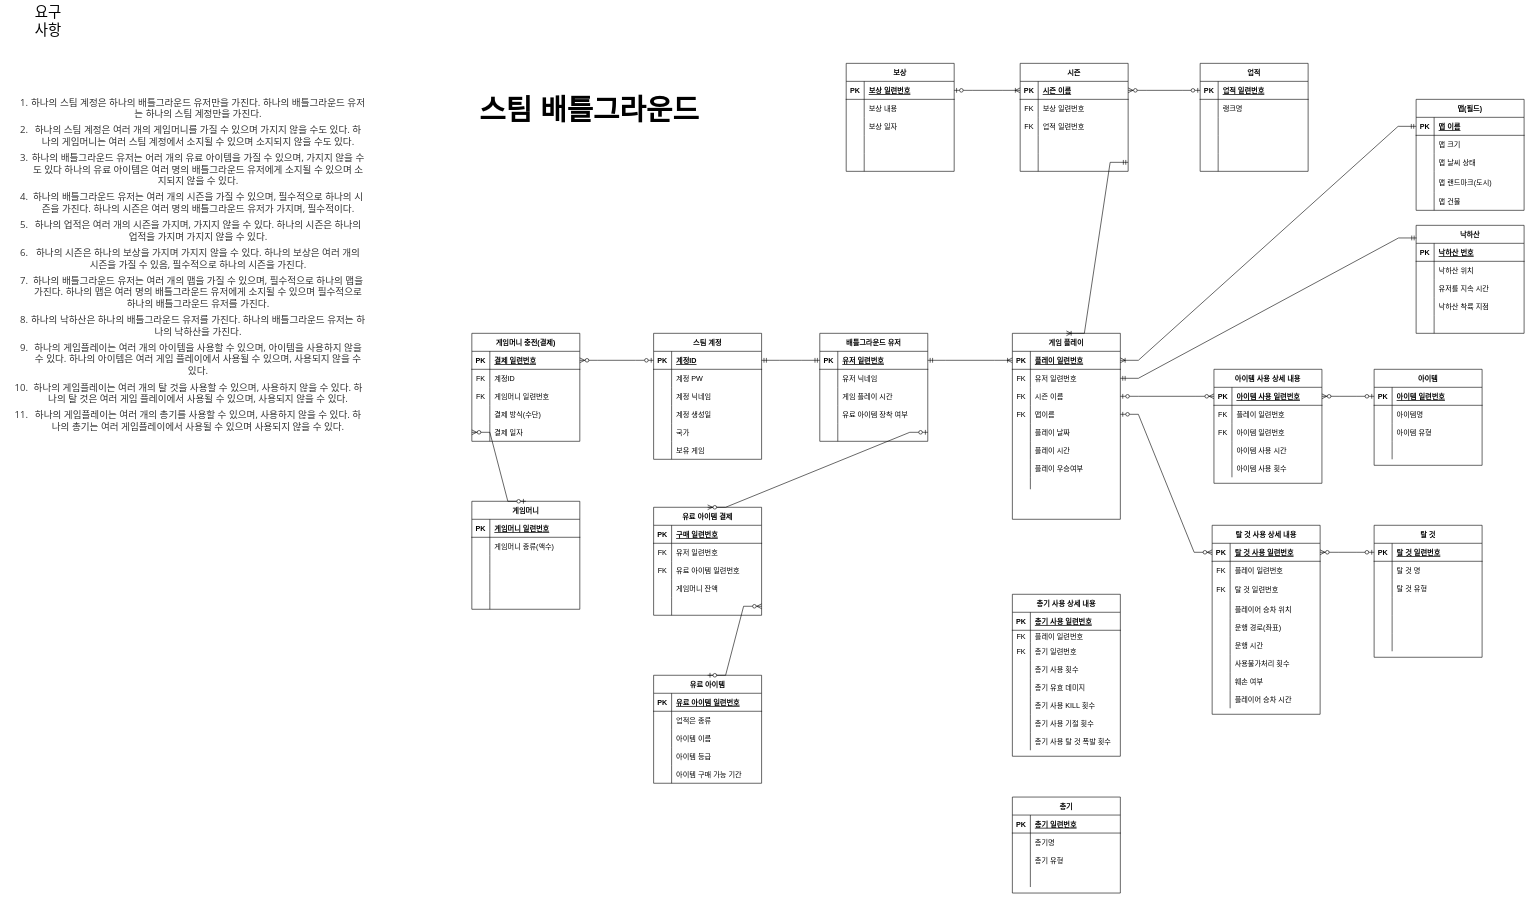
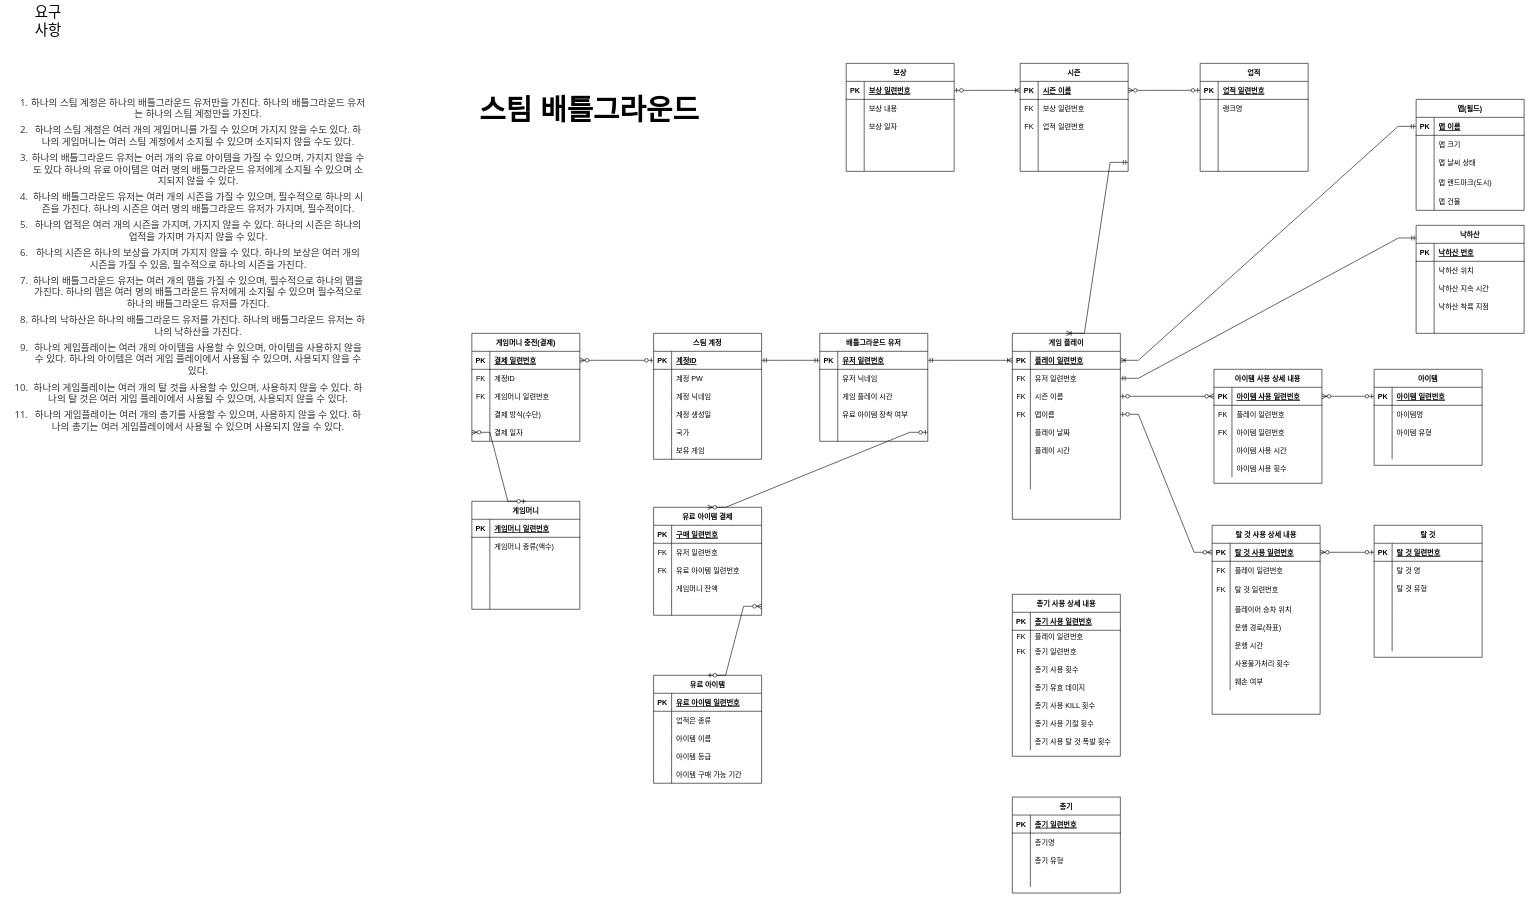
node "유저를 지속 시간": label "유저를 지속 시간" -> "낙하산 지속 시간"
node "플레이 우승여부": removed
node "플레이어 승차 시간": removed
